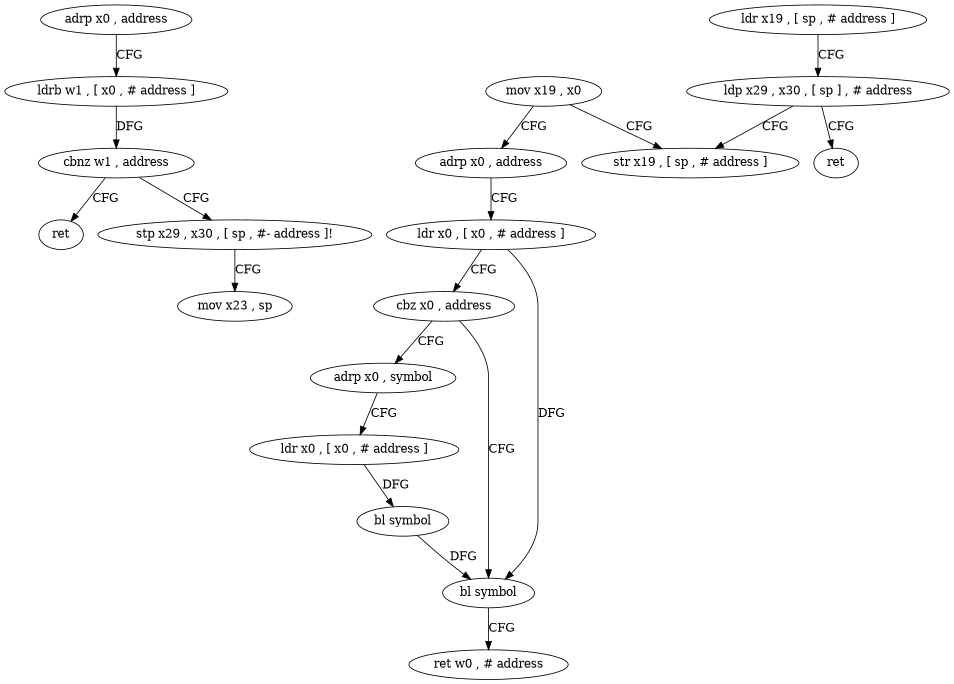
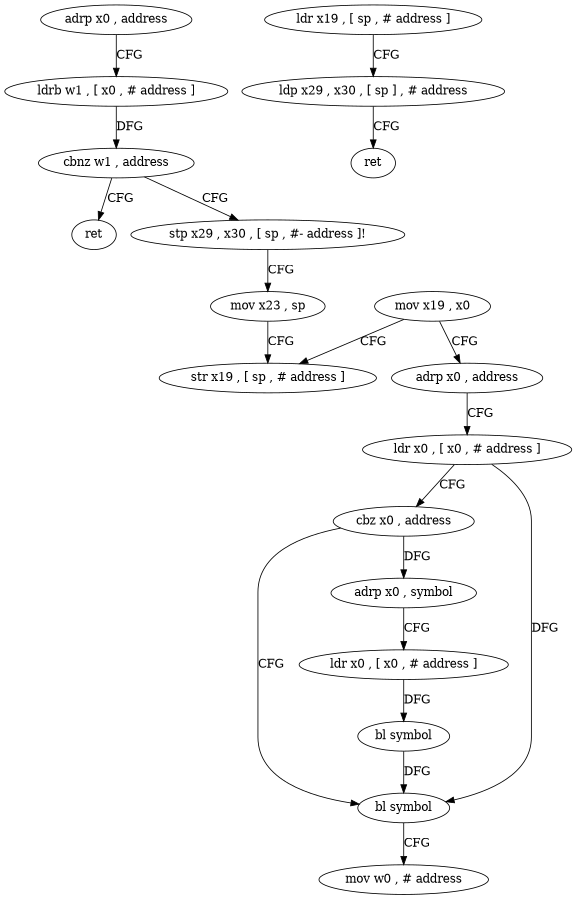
edge "ldp x29 , x30 , [ sp ] , # address" -> "str x19 , [ sp , # address ]": now "mov x23 , sp" -> "str x19 , [ sp , # address ]"
edge "cbz x0 , address" -> "adrp x0 , symbol": label "CFG" -> "DFG"
node "ret w0 , # address": label "ret w0 , # address" -> "mov w0 , # address"
